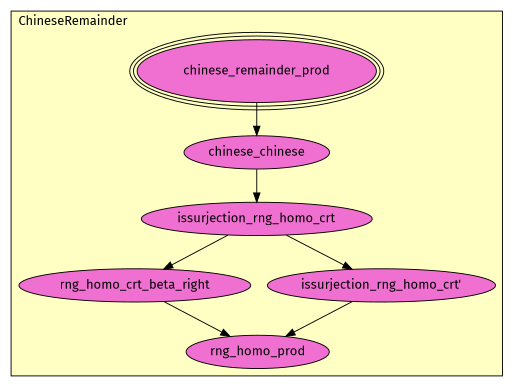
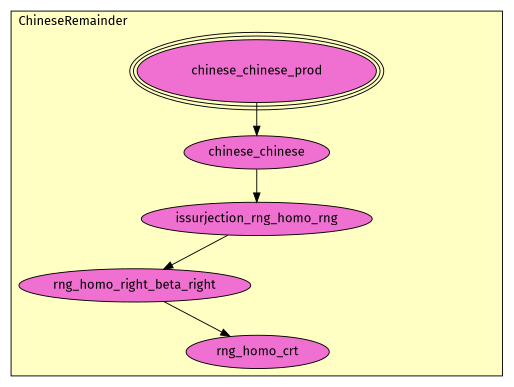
node "chinese_remainder_prod": label "chinese_remainder_prod" -> "chinese_chinese_prod"
node "issurjection_rng_homo_crt": label "issurjection_rng_homo_crt" -> "issurjection_rng_homo_rng"
node "rng_homo_crt_beta_right": label "rng_homo_crt_beta_right" -> "rng_homo_right_beta_right"
node "issurjection_rng_homo_crt'": removed
node "rng_homo_prod": label "rng_homo_prod" -> "rng_homo_crt"
